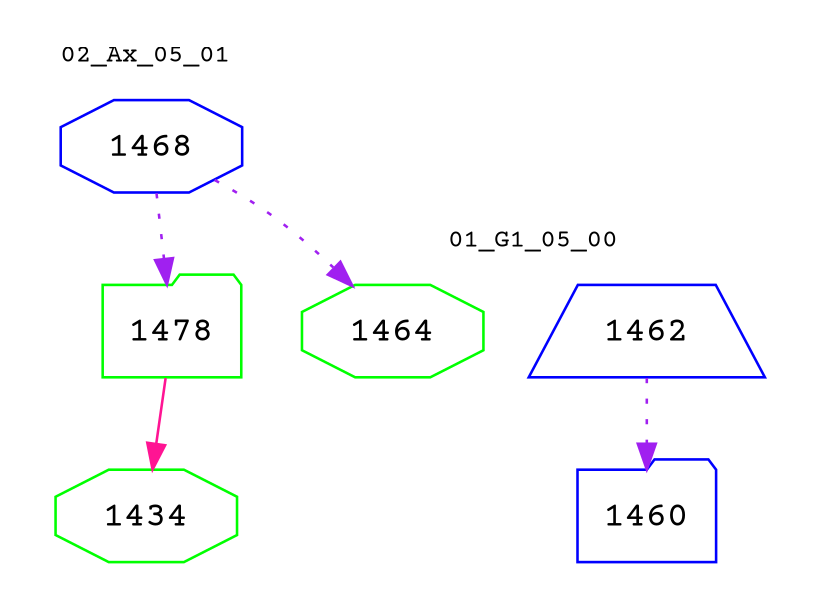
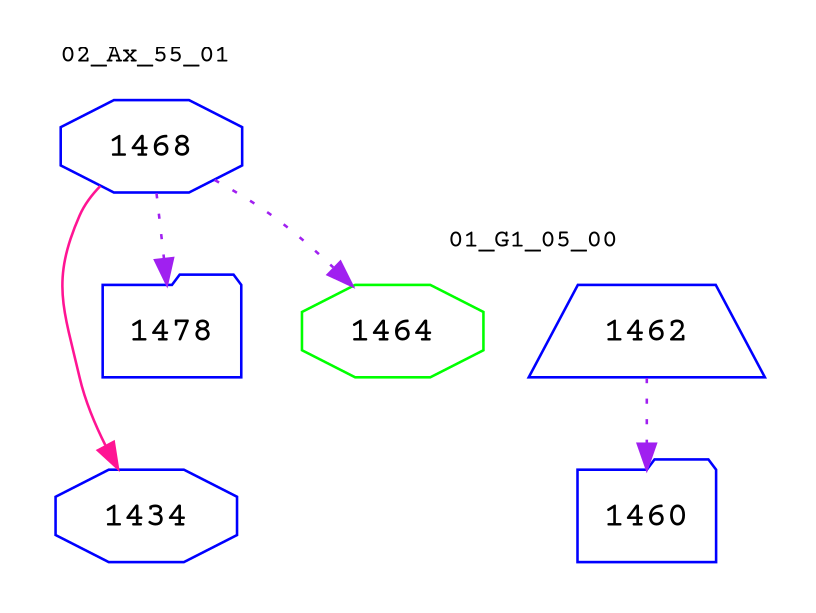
cluster "02_Ax_05_01": label "02_Ax_05_01" -> "02_Ax_55_01"
node "1478": color green -> blue
edge "1478" -> "1434": now "1468" -> "1434"
node "1434": color green -> blue
